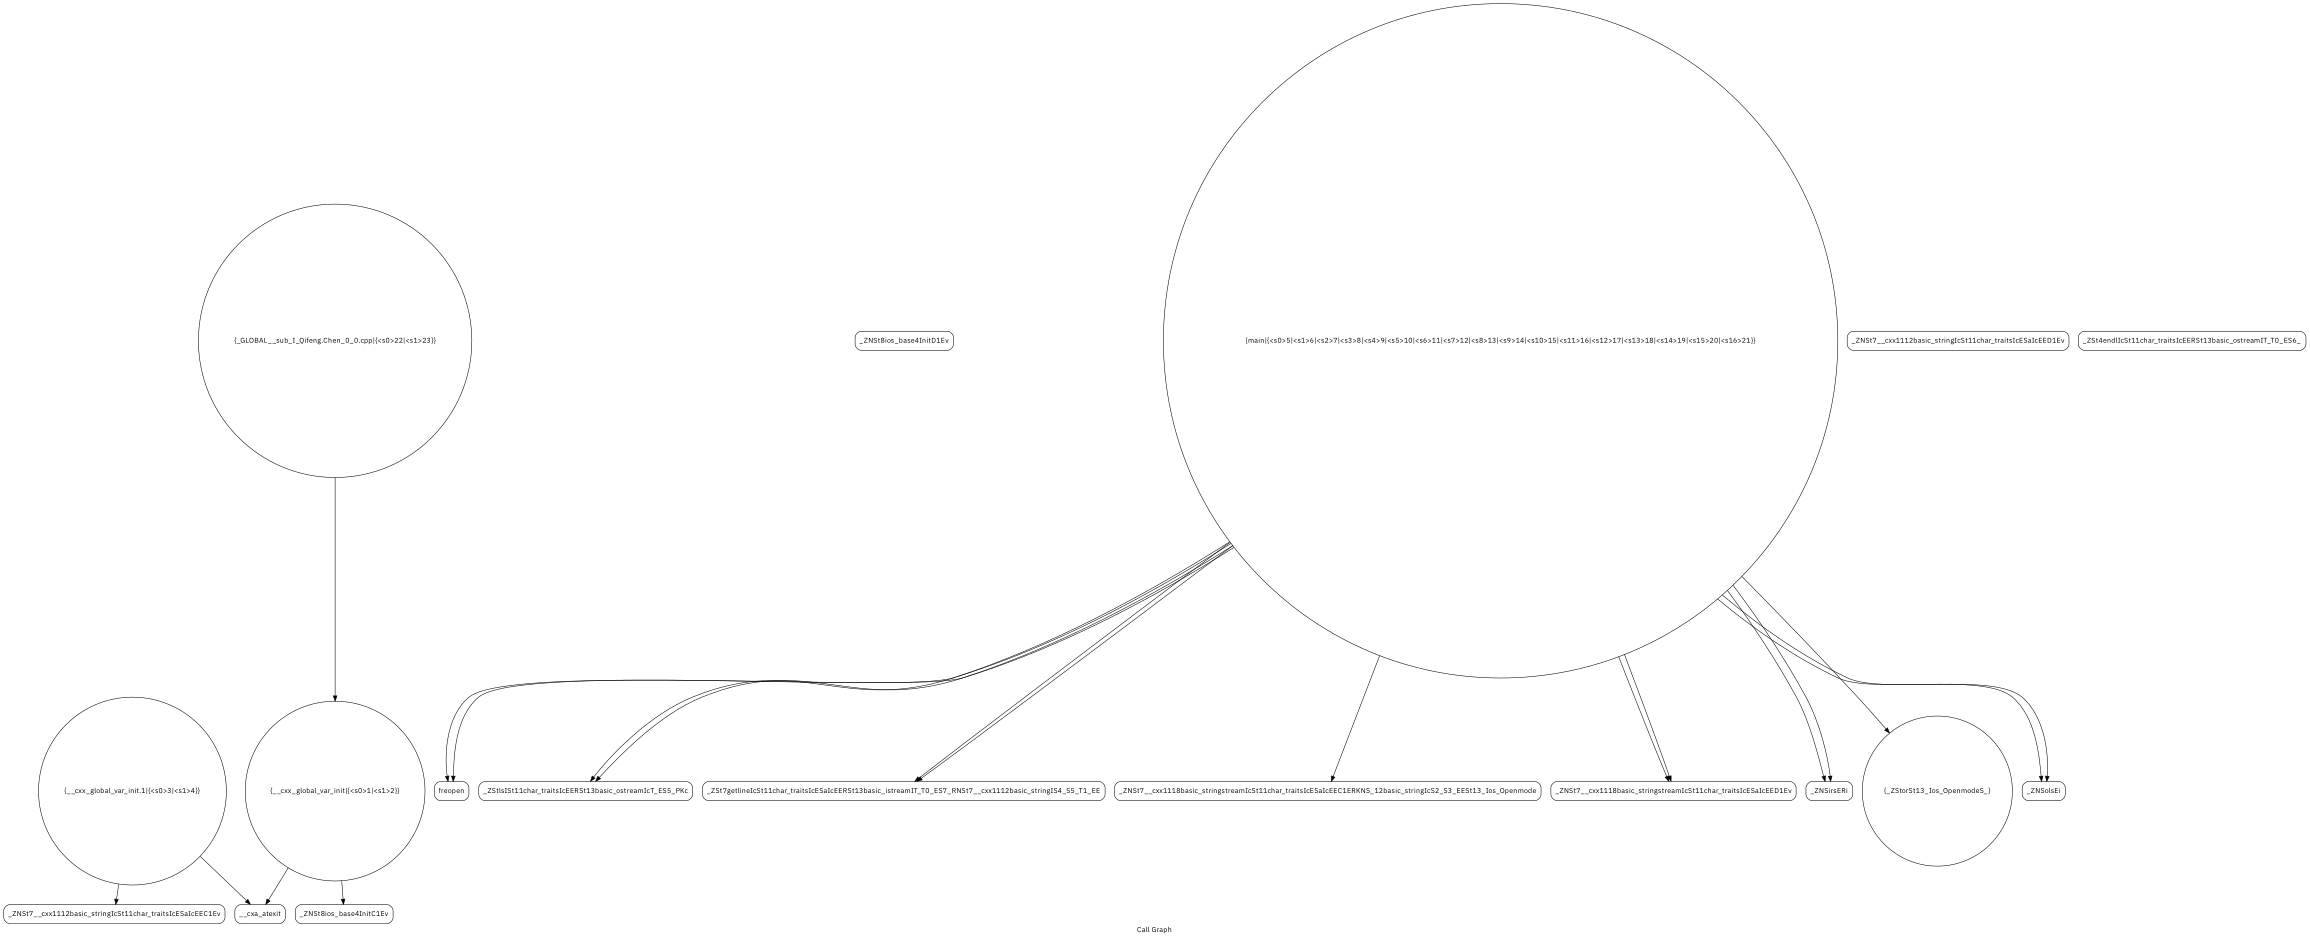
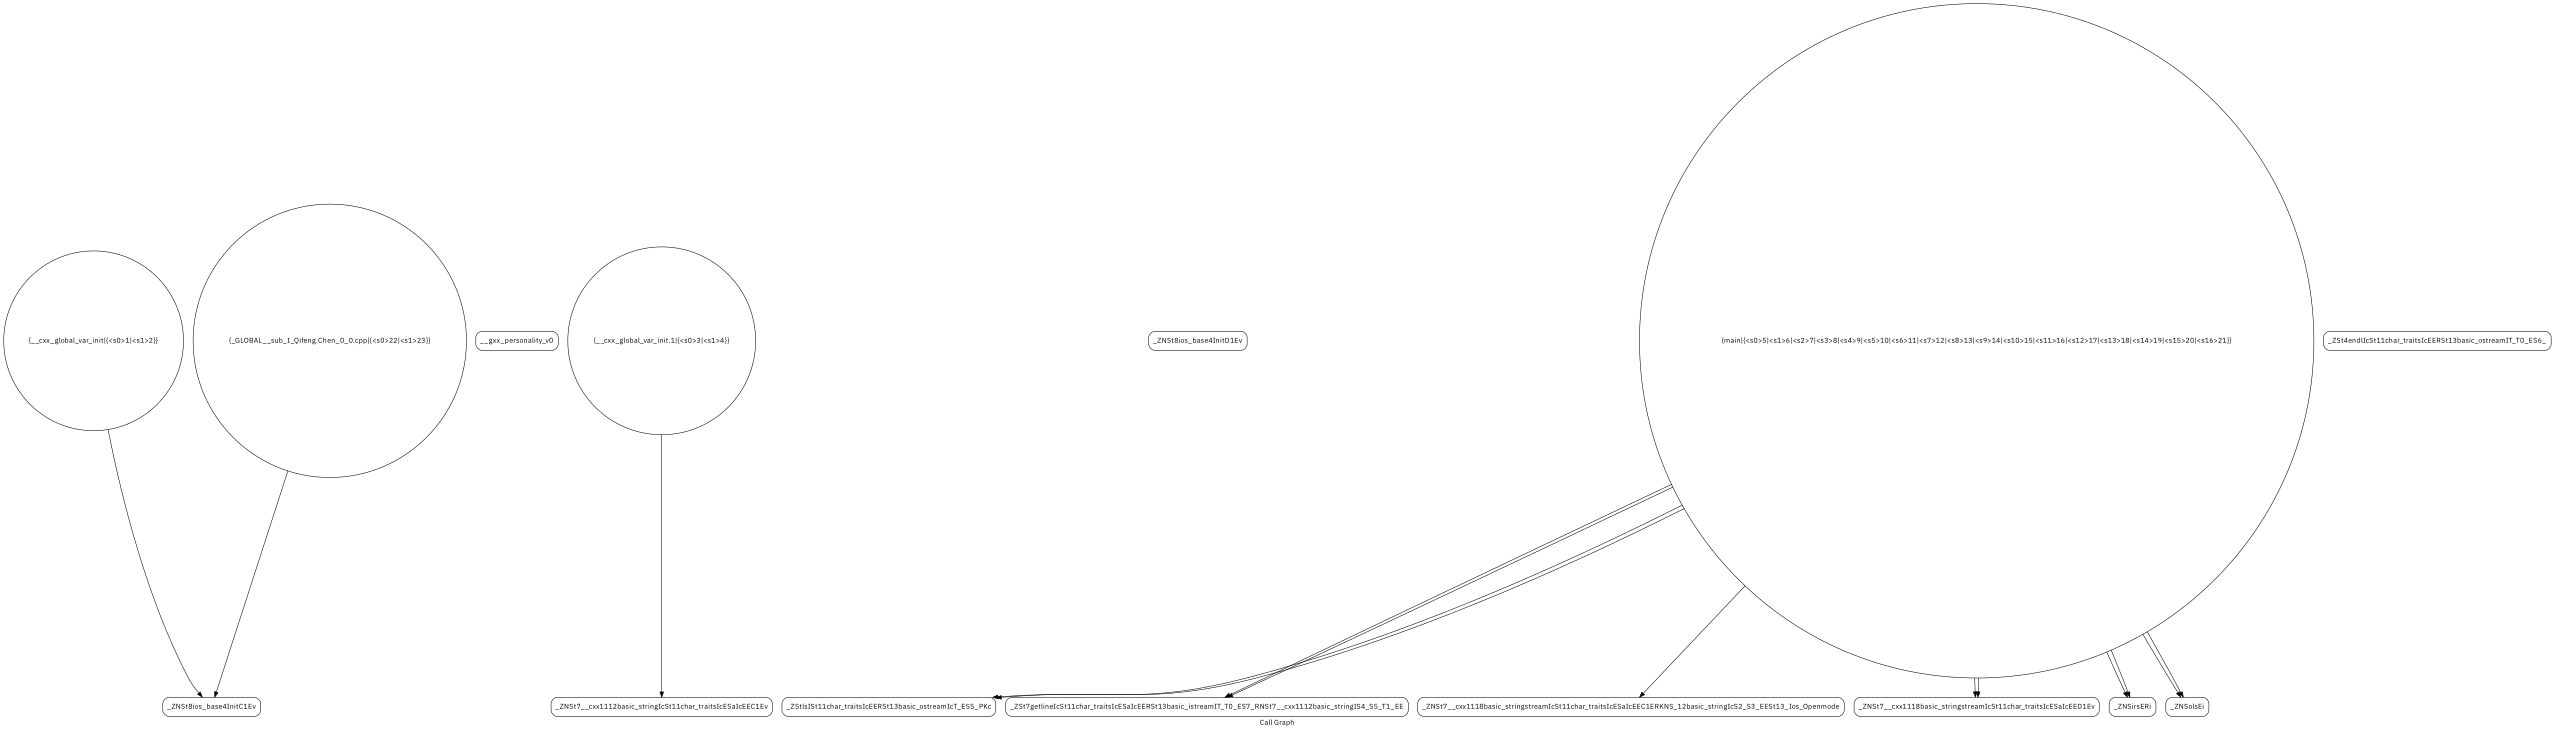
node "__gxx_personality_v0": added
node "_ZNSt7__cxx1112basic_stringIcSt11char_traitsIcESaIcEED1Ev": removed
edge "{_GLOBAL__sub_I_Qifeng.Chen_0_0.cpp|{<s0>22|<s1>23}}" -> "{__cxx_global_var_init|{<s0>1|<s1>2}}": now "{_GLOBAL__sub_I_Qifeng.Chen_0_0.cpp|{<s0>22|<s1>23}}" -> "_ZNSt8ios_base4InitC1Ev"
node "freopen": removed
node "{_ZStorSt13_Ios_OpenmodeS_}": removed
node "__cxa_atexit": removed
